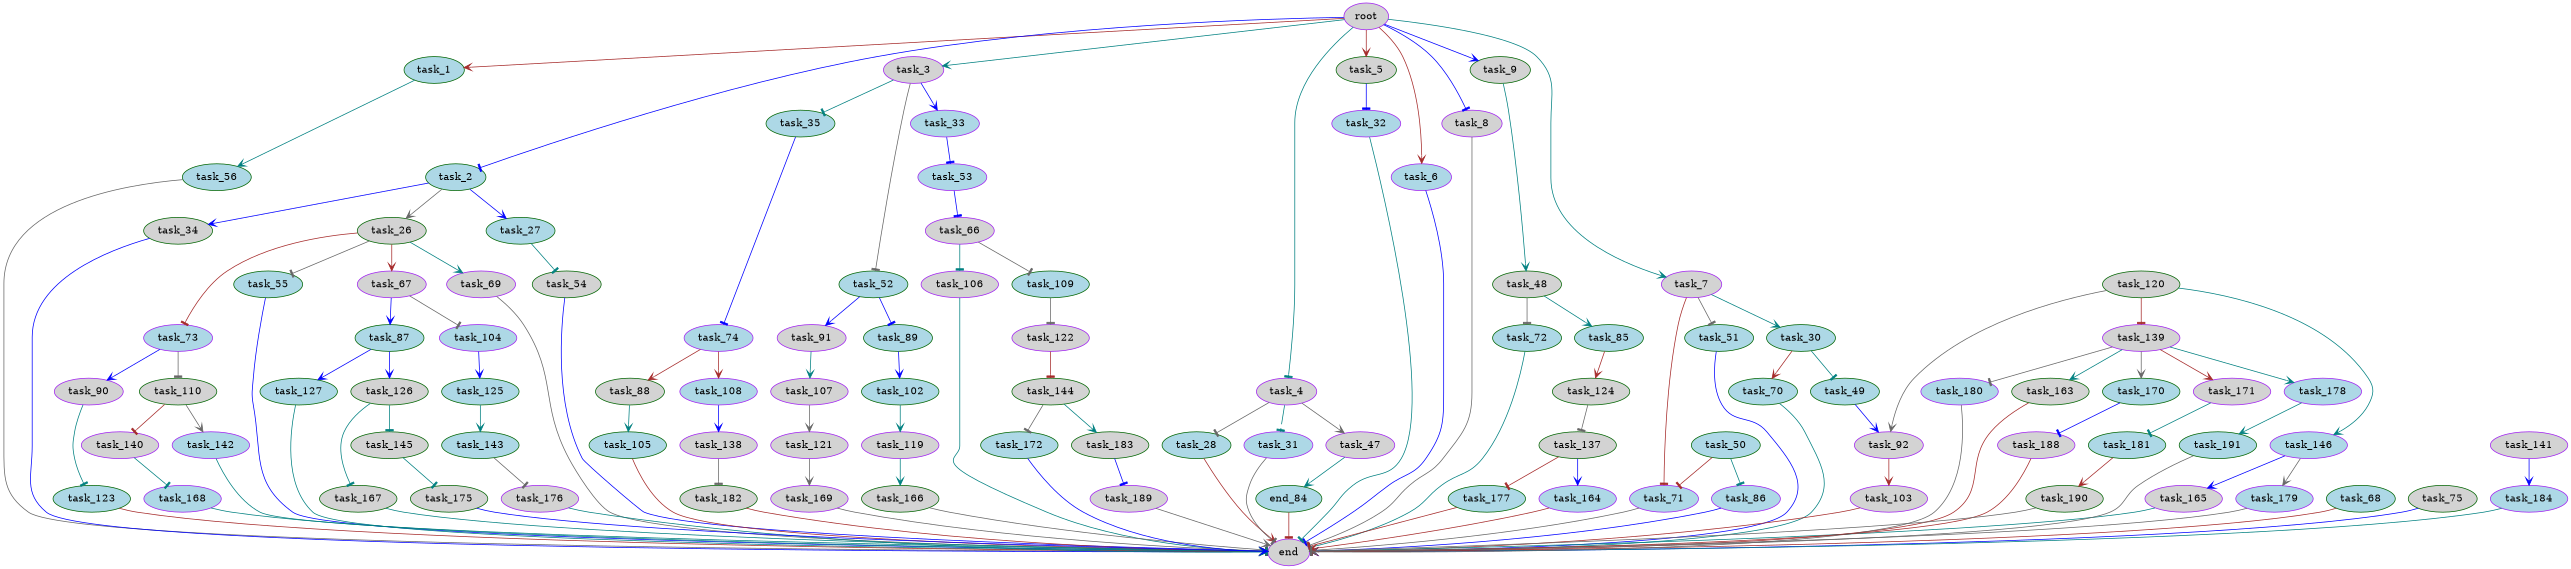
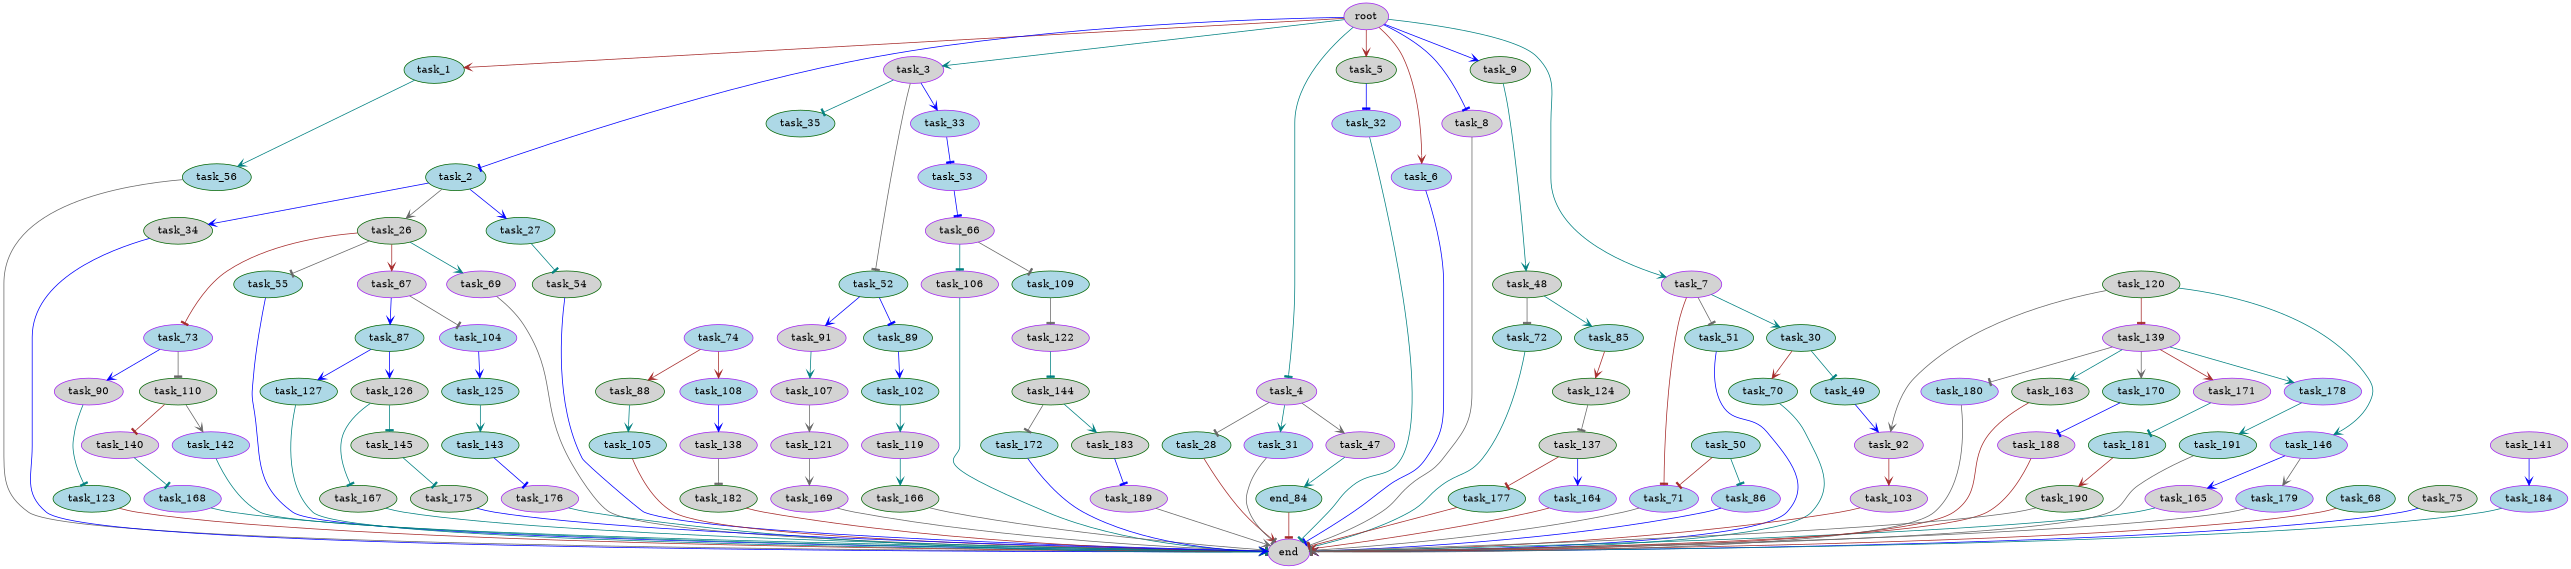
edge "task_35" -> "task_74": removed
edge "task_122" -> "task_144": color brown -> teal
edge "task_4" -> "task_31": arrowhead tee -> vee
edge "task_143" -> "task_176": color gray40 -> blue
